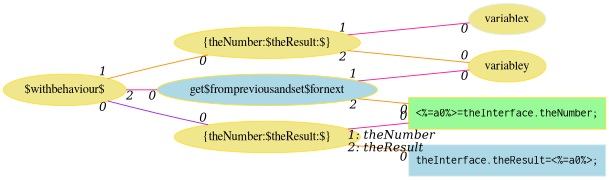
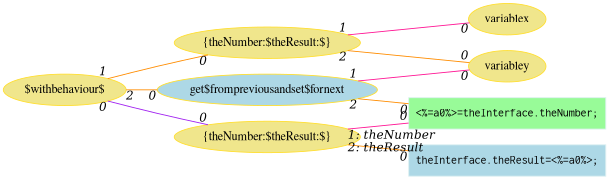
node "variablex": color #dff1f2 -> #ffde2f
edge "$withbehaviour$" -- "get$frompreviousandset$fornext": color deeppink -> darkorange
node "<%=a0%>=theInterface.theNumber;": color #ffde2f -> #dff1f2
